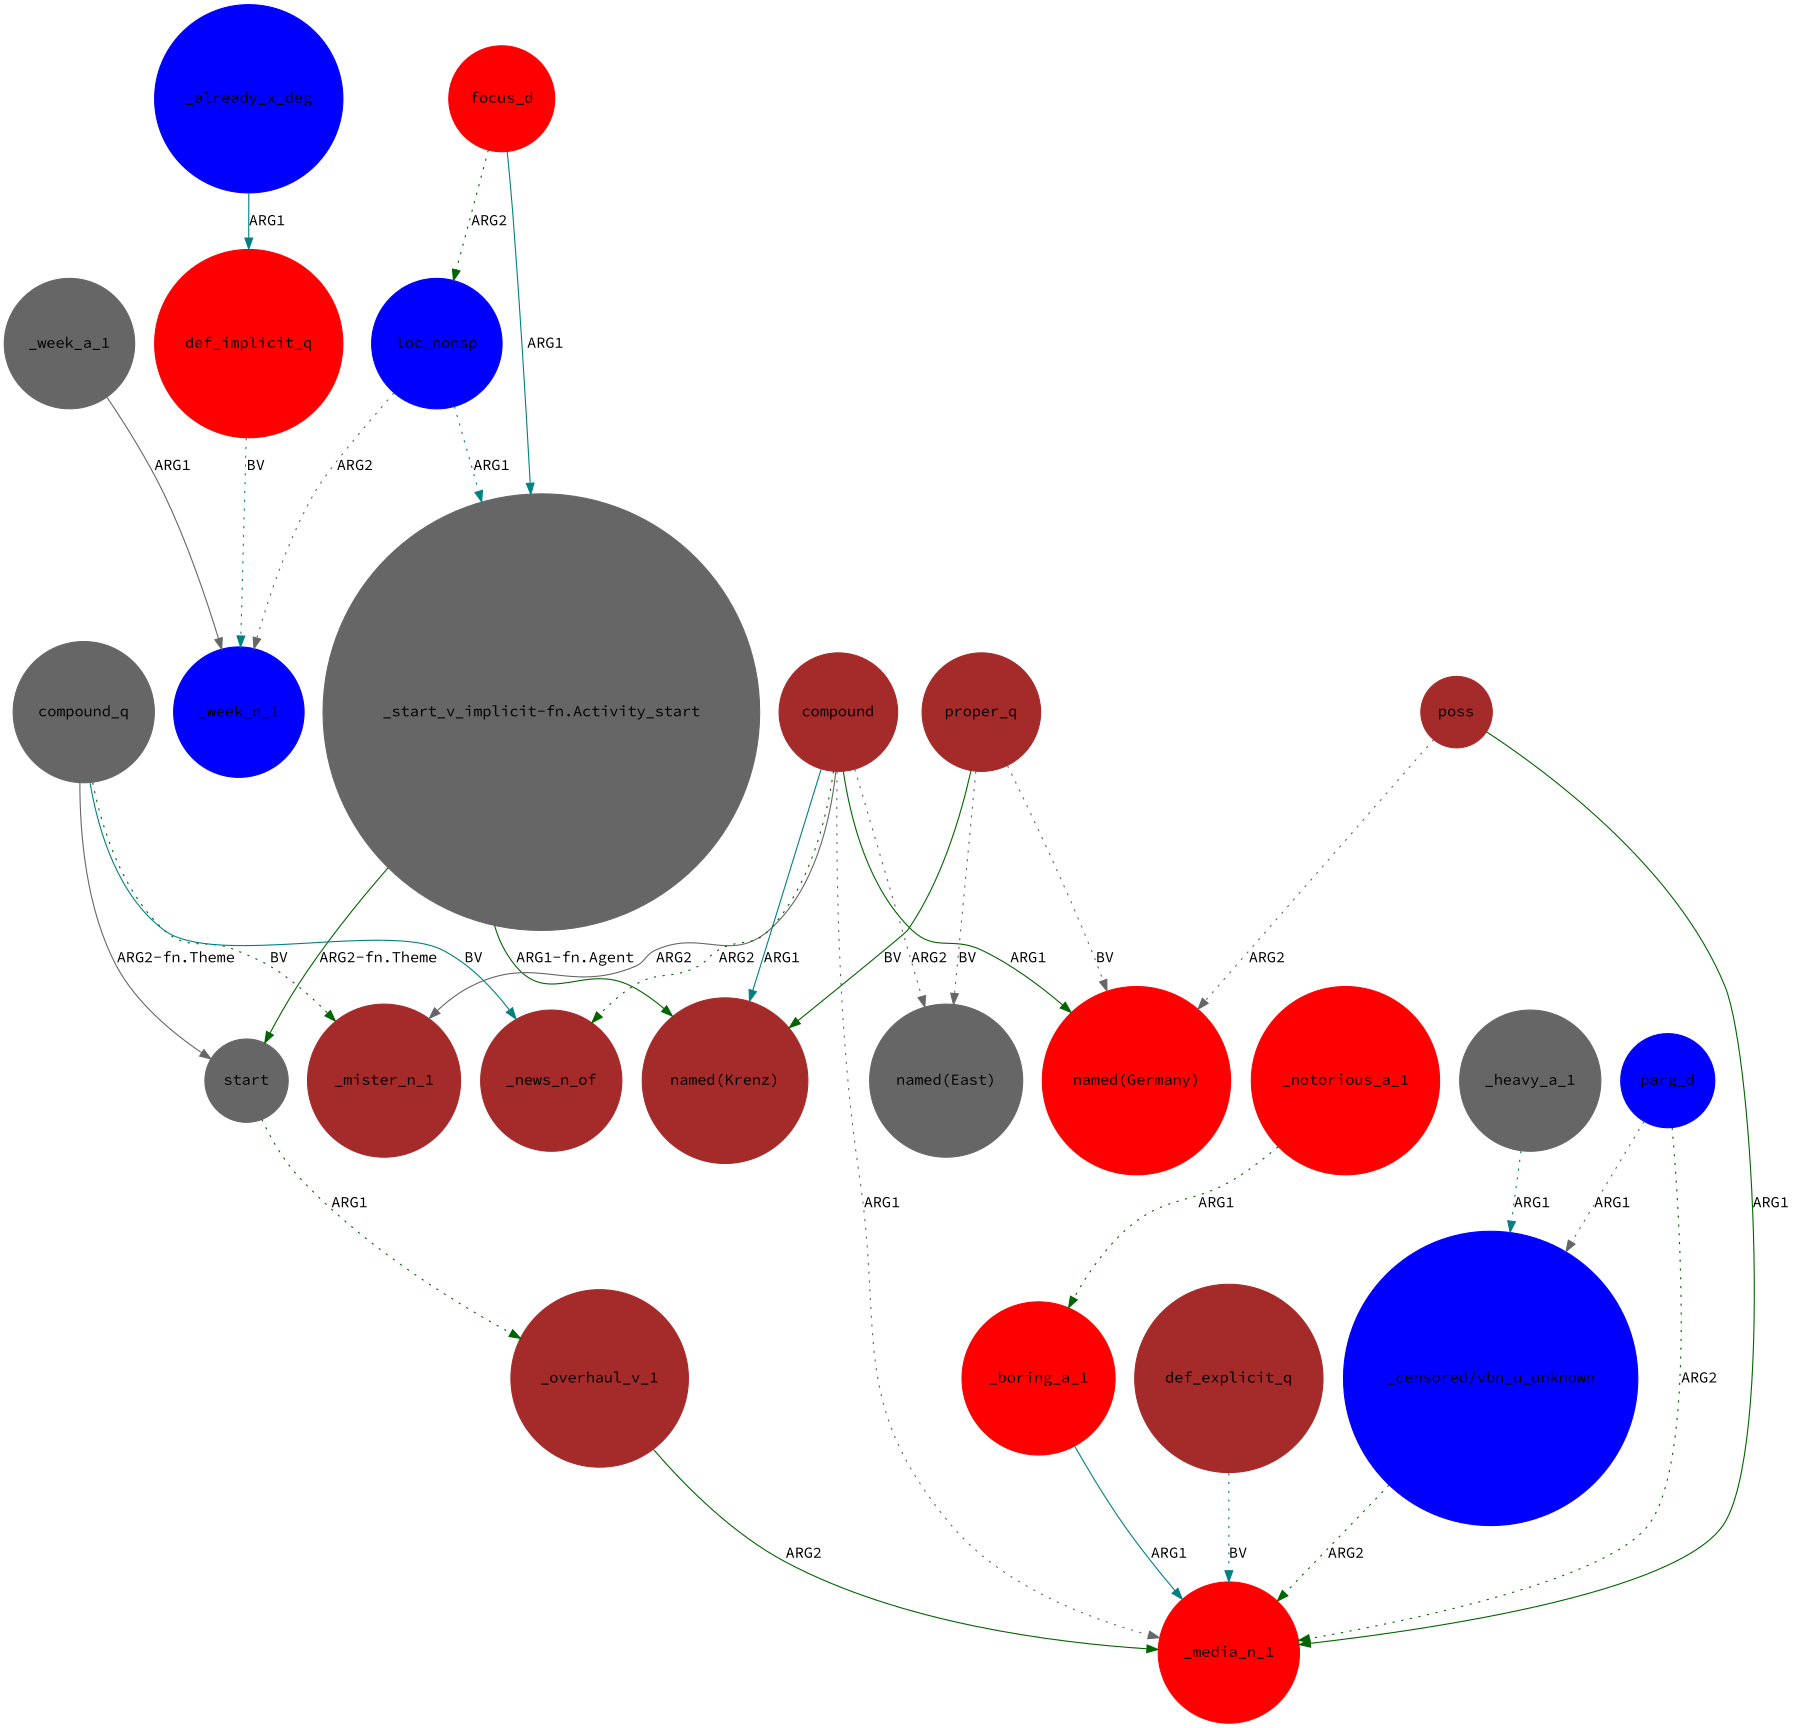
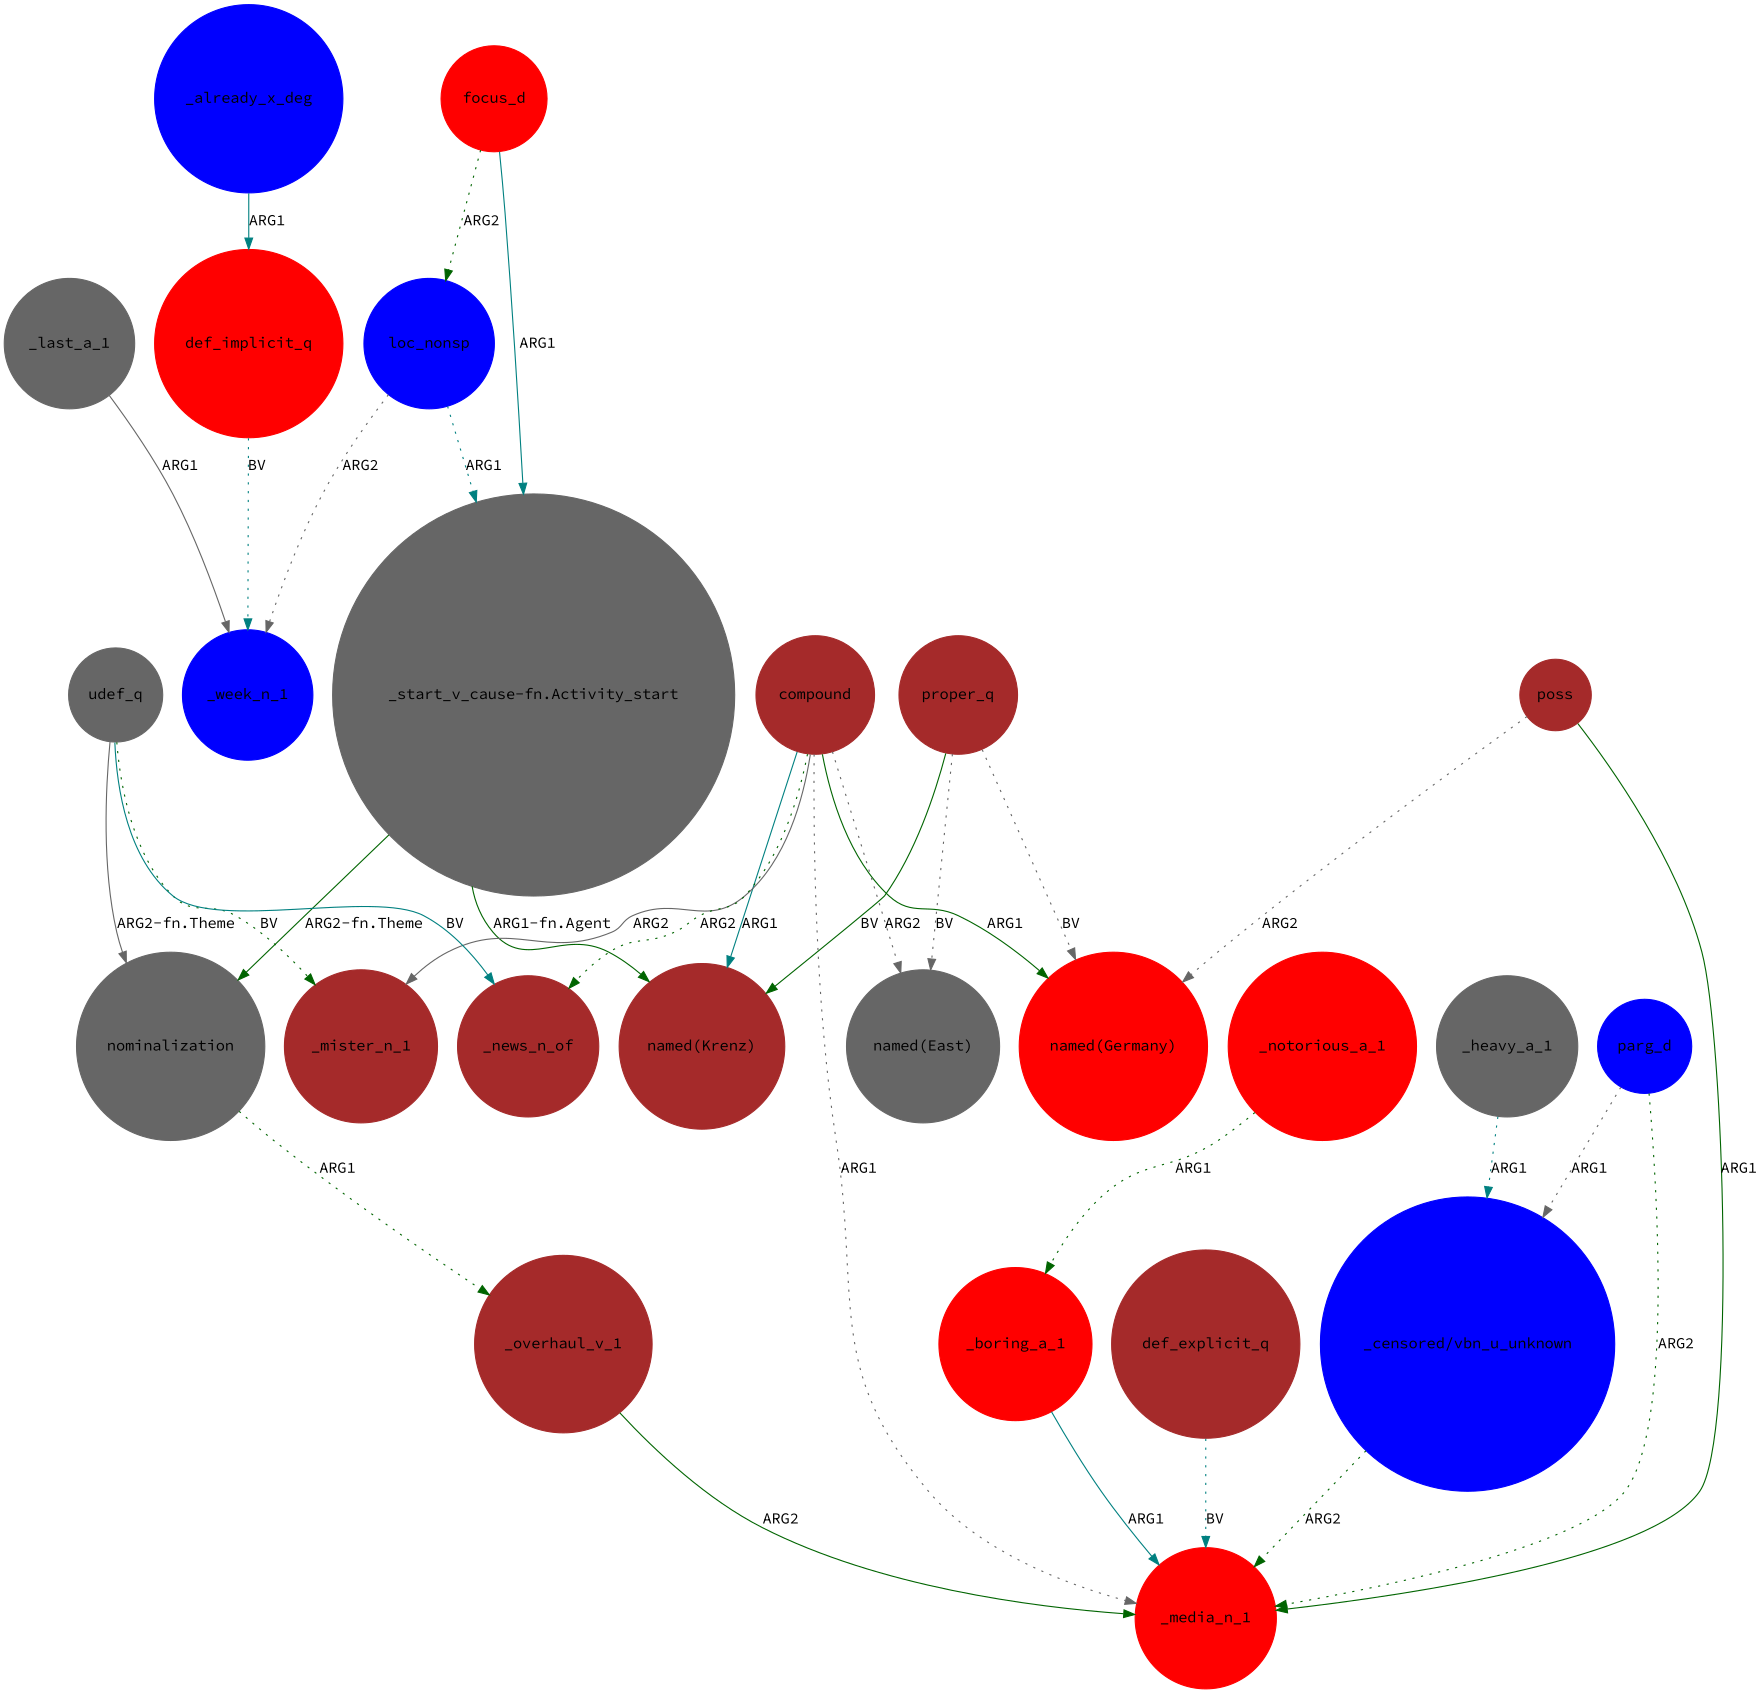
node "_week_a_1": label "_week_a_1" -> "_last_a_1"
node "compound_q": label "compound_q" -> "udef_q"
node "_start_v_implicit-fn.Activity_start": label "_start_v_implicit-fn.Activity_start" -> "_start_v_cause-fn.Activity_start"
node "start": label "start" -> "nominalization"
